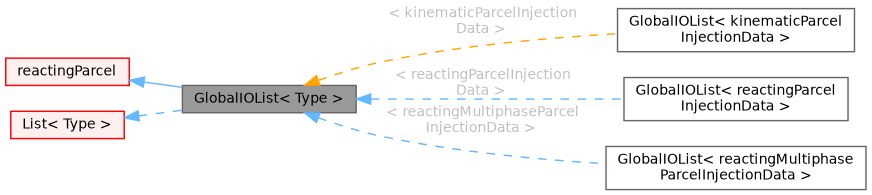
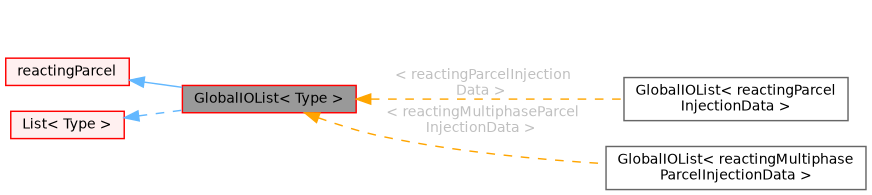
node "GlobalIOList< kinematicParcel InjectionData >": removed
node "GlobalIOList< Type >": color gray40 -> red
edge "GlobalIOList< reactingParcel InjectionData >" -> "GlobalIOList< Type >": color steelblue1 -> orange
edge "GlobalIOList< reactingMultiphase ParcelInjectionData >" -> "GlobalIOList< Type >": color steelblue1 -> orange
